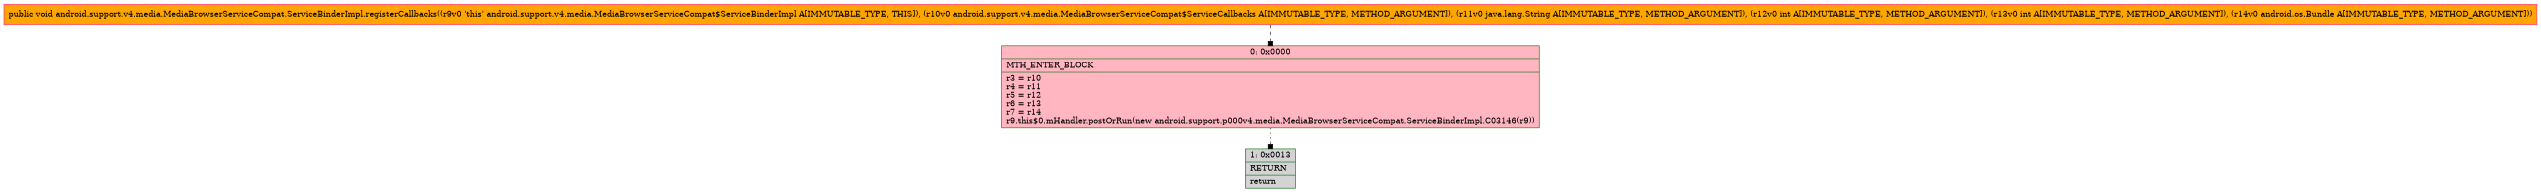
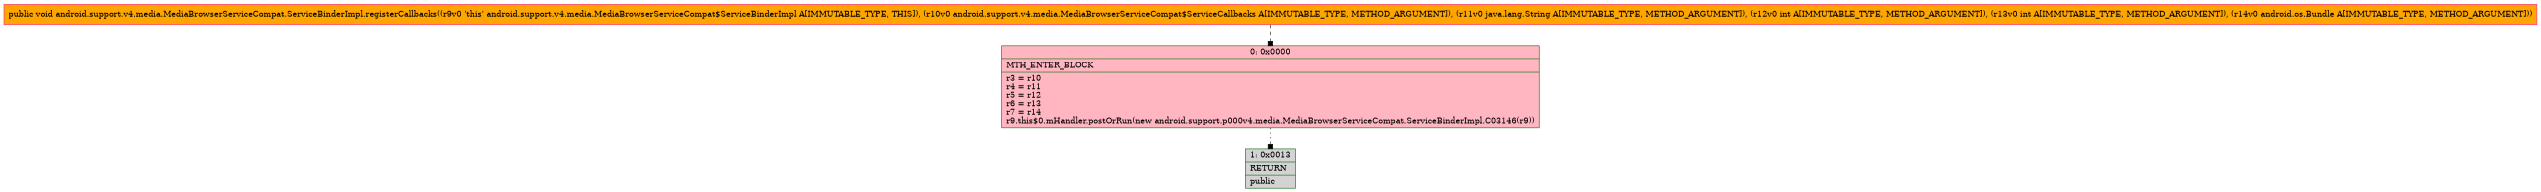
node "1: 0x0013": text "return" -> "public"
